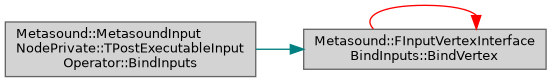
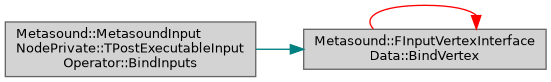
node "Metasound::FInputVertexInterface BindInputs::BindVertex": label "Metasound::FInputVertexInterface BindInputs::BindVertex" -> "Metasound::FInputVertexInterface Data::BindVertex"
